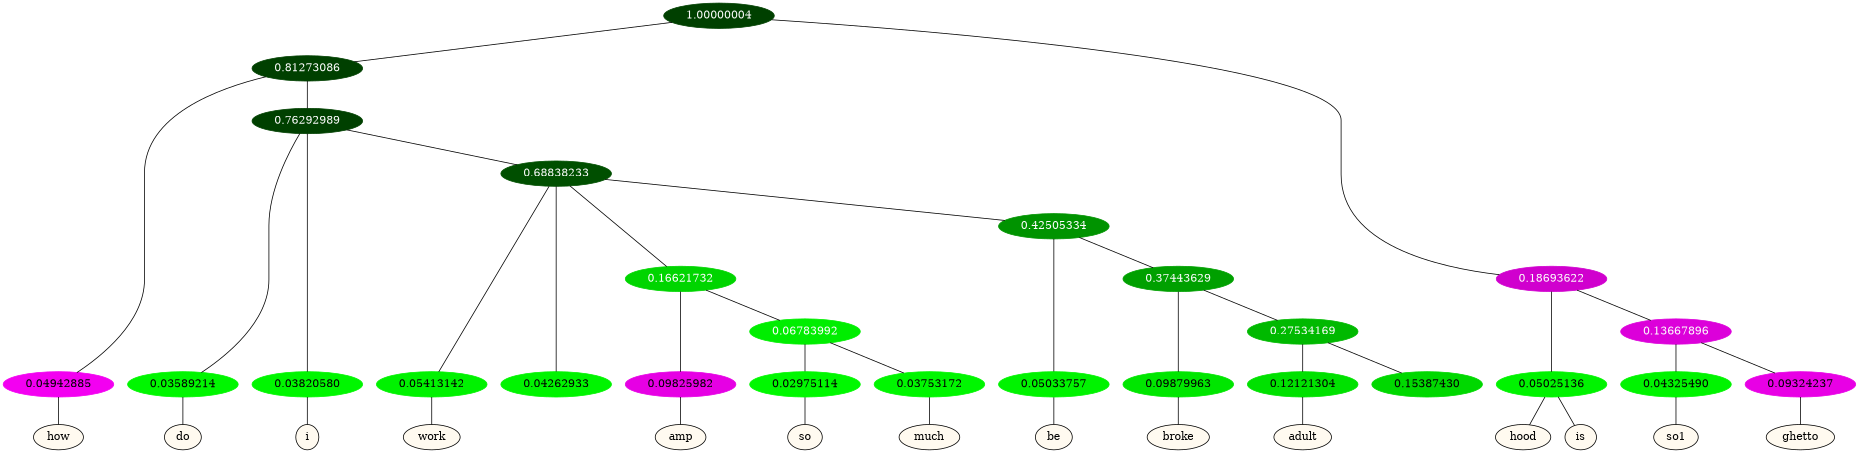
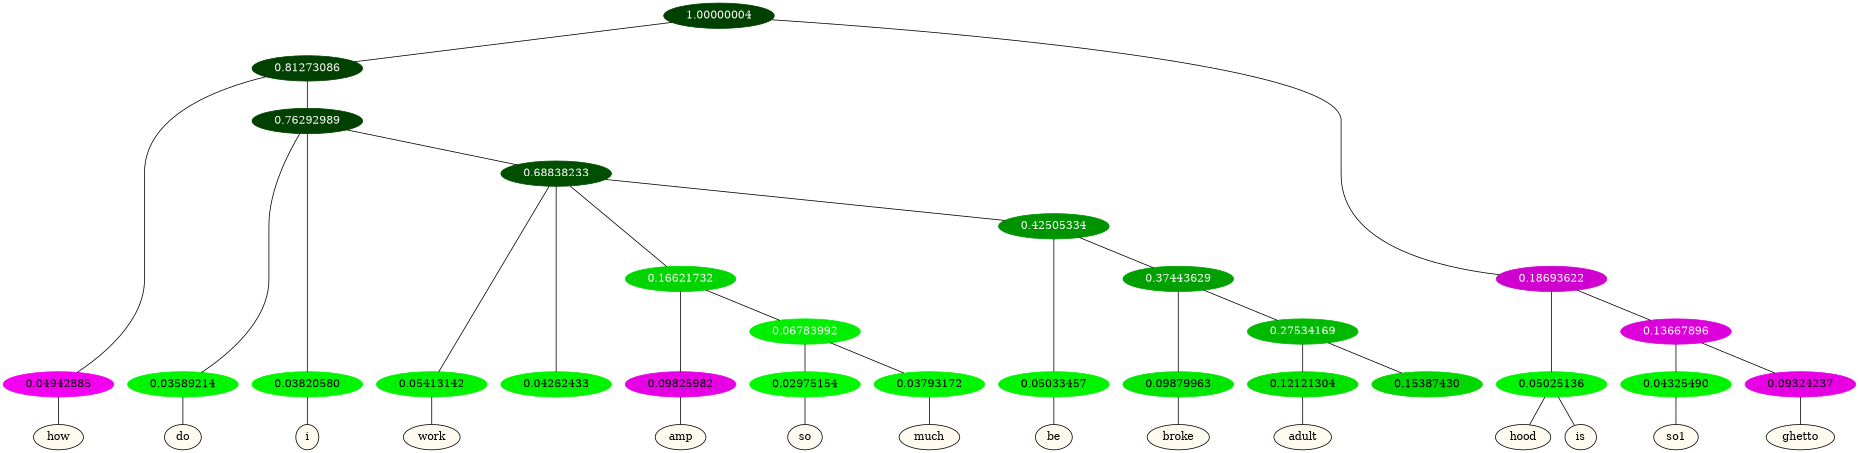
node "0.04262933": label "0.04262933" -> "0.04262433"
node "0.02975114": label "0.02975114" -> "0.02975154"
node "0.03753172": label "0.03753172" -> "0.03793172"
node "0.05033757": label "0.05033757" -> "0.05033457"
